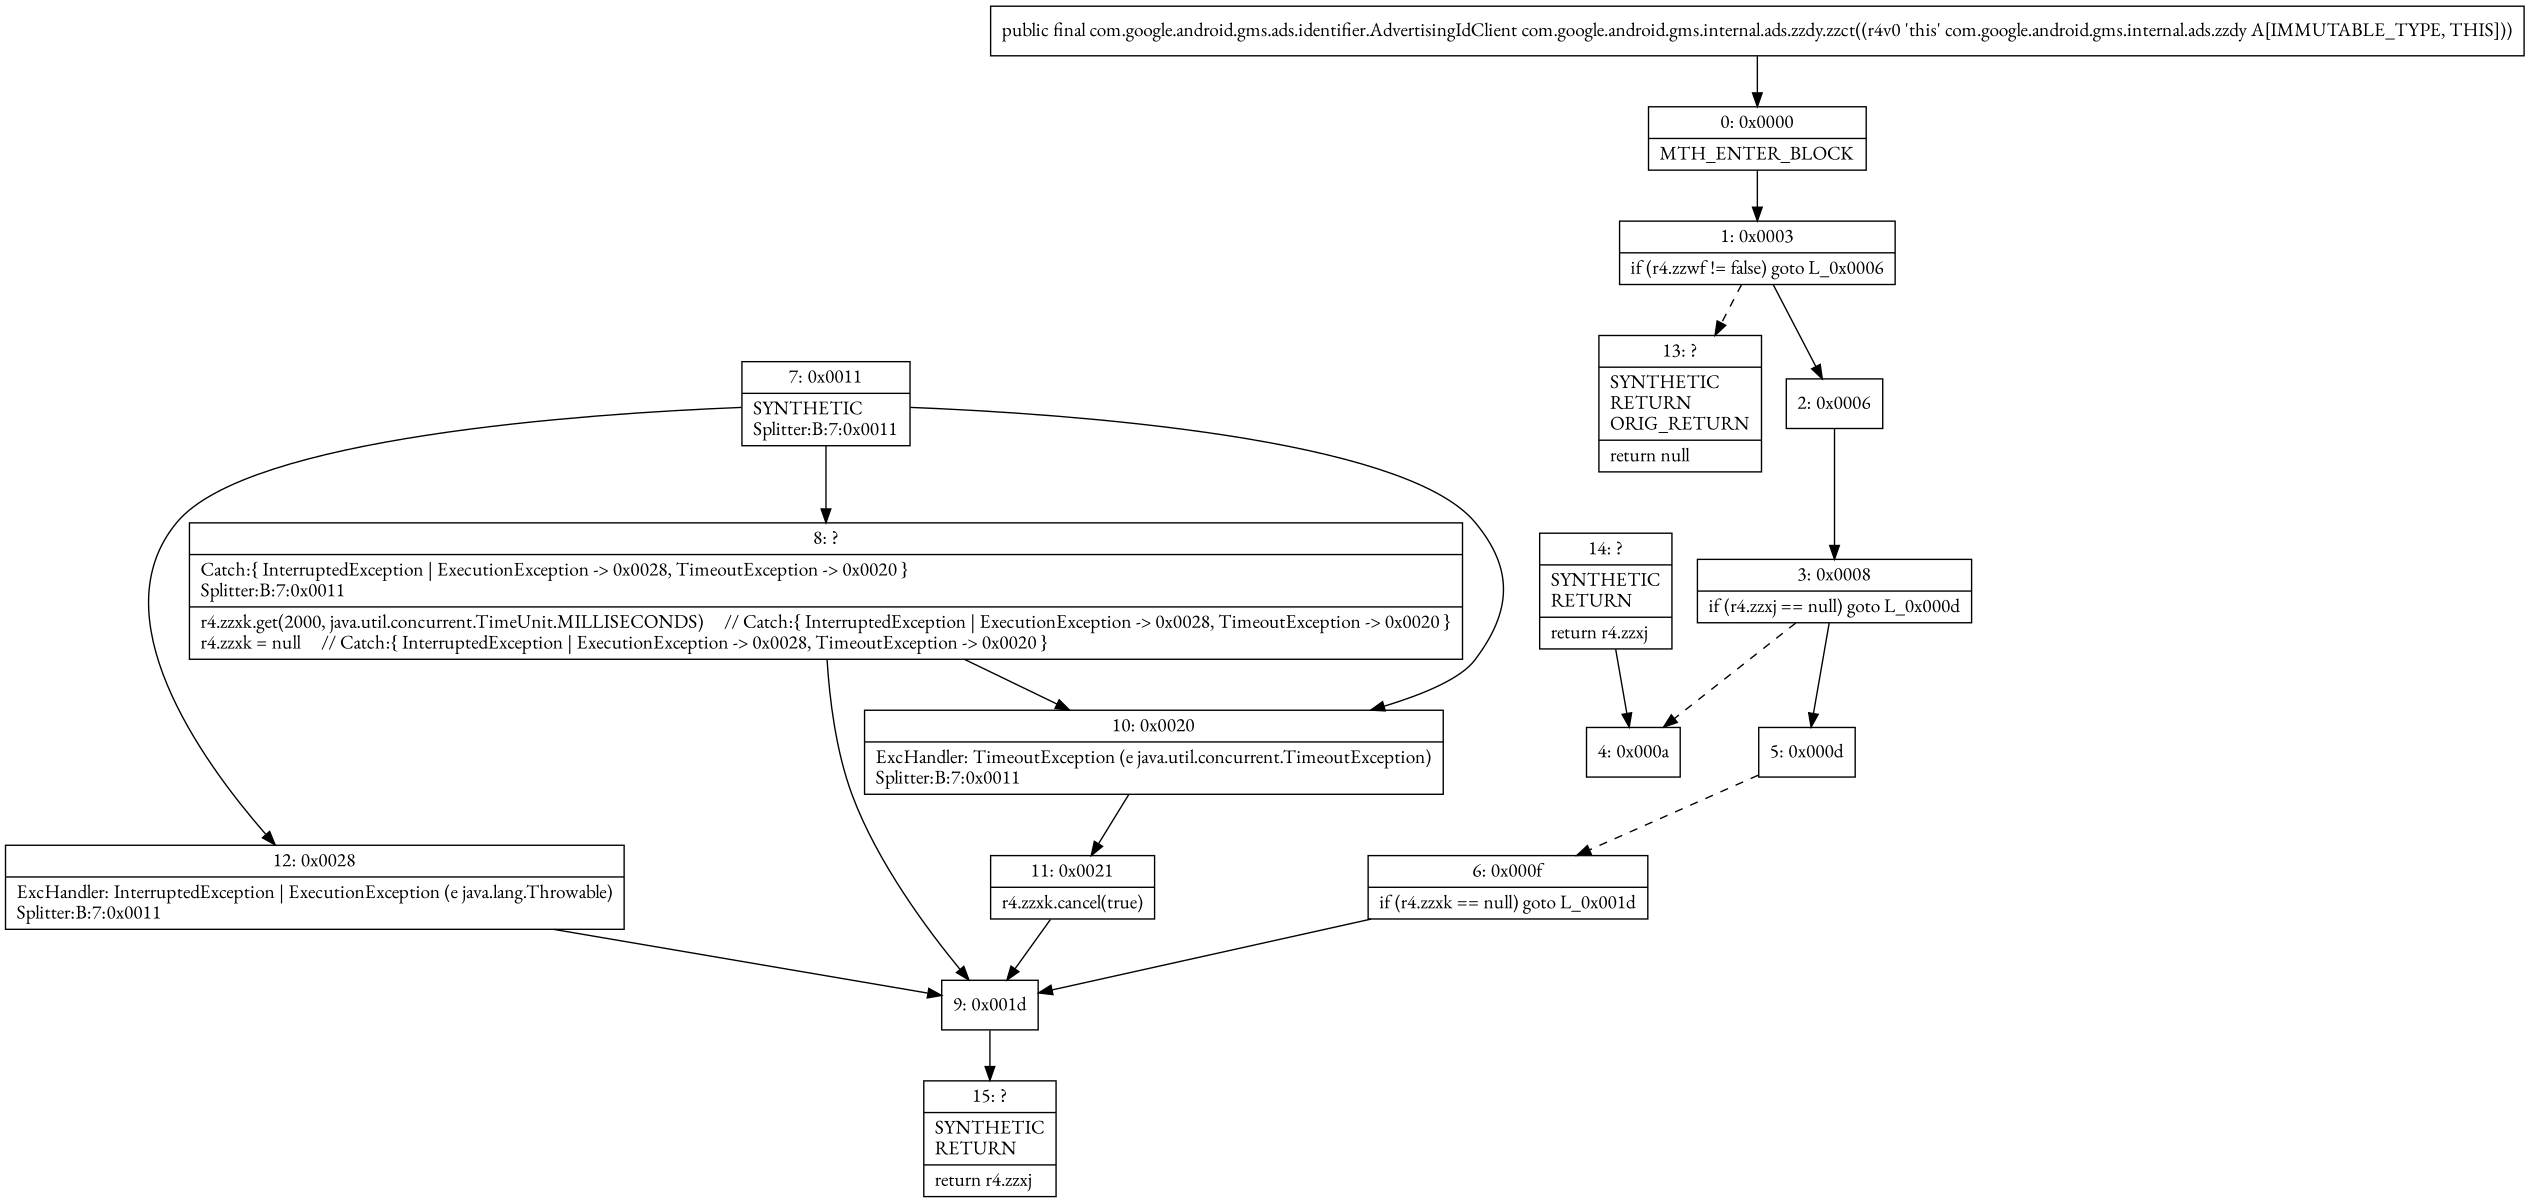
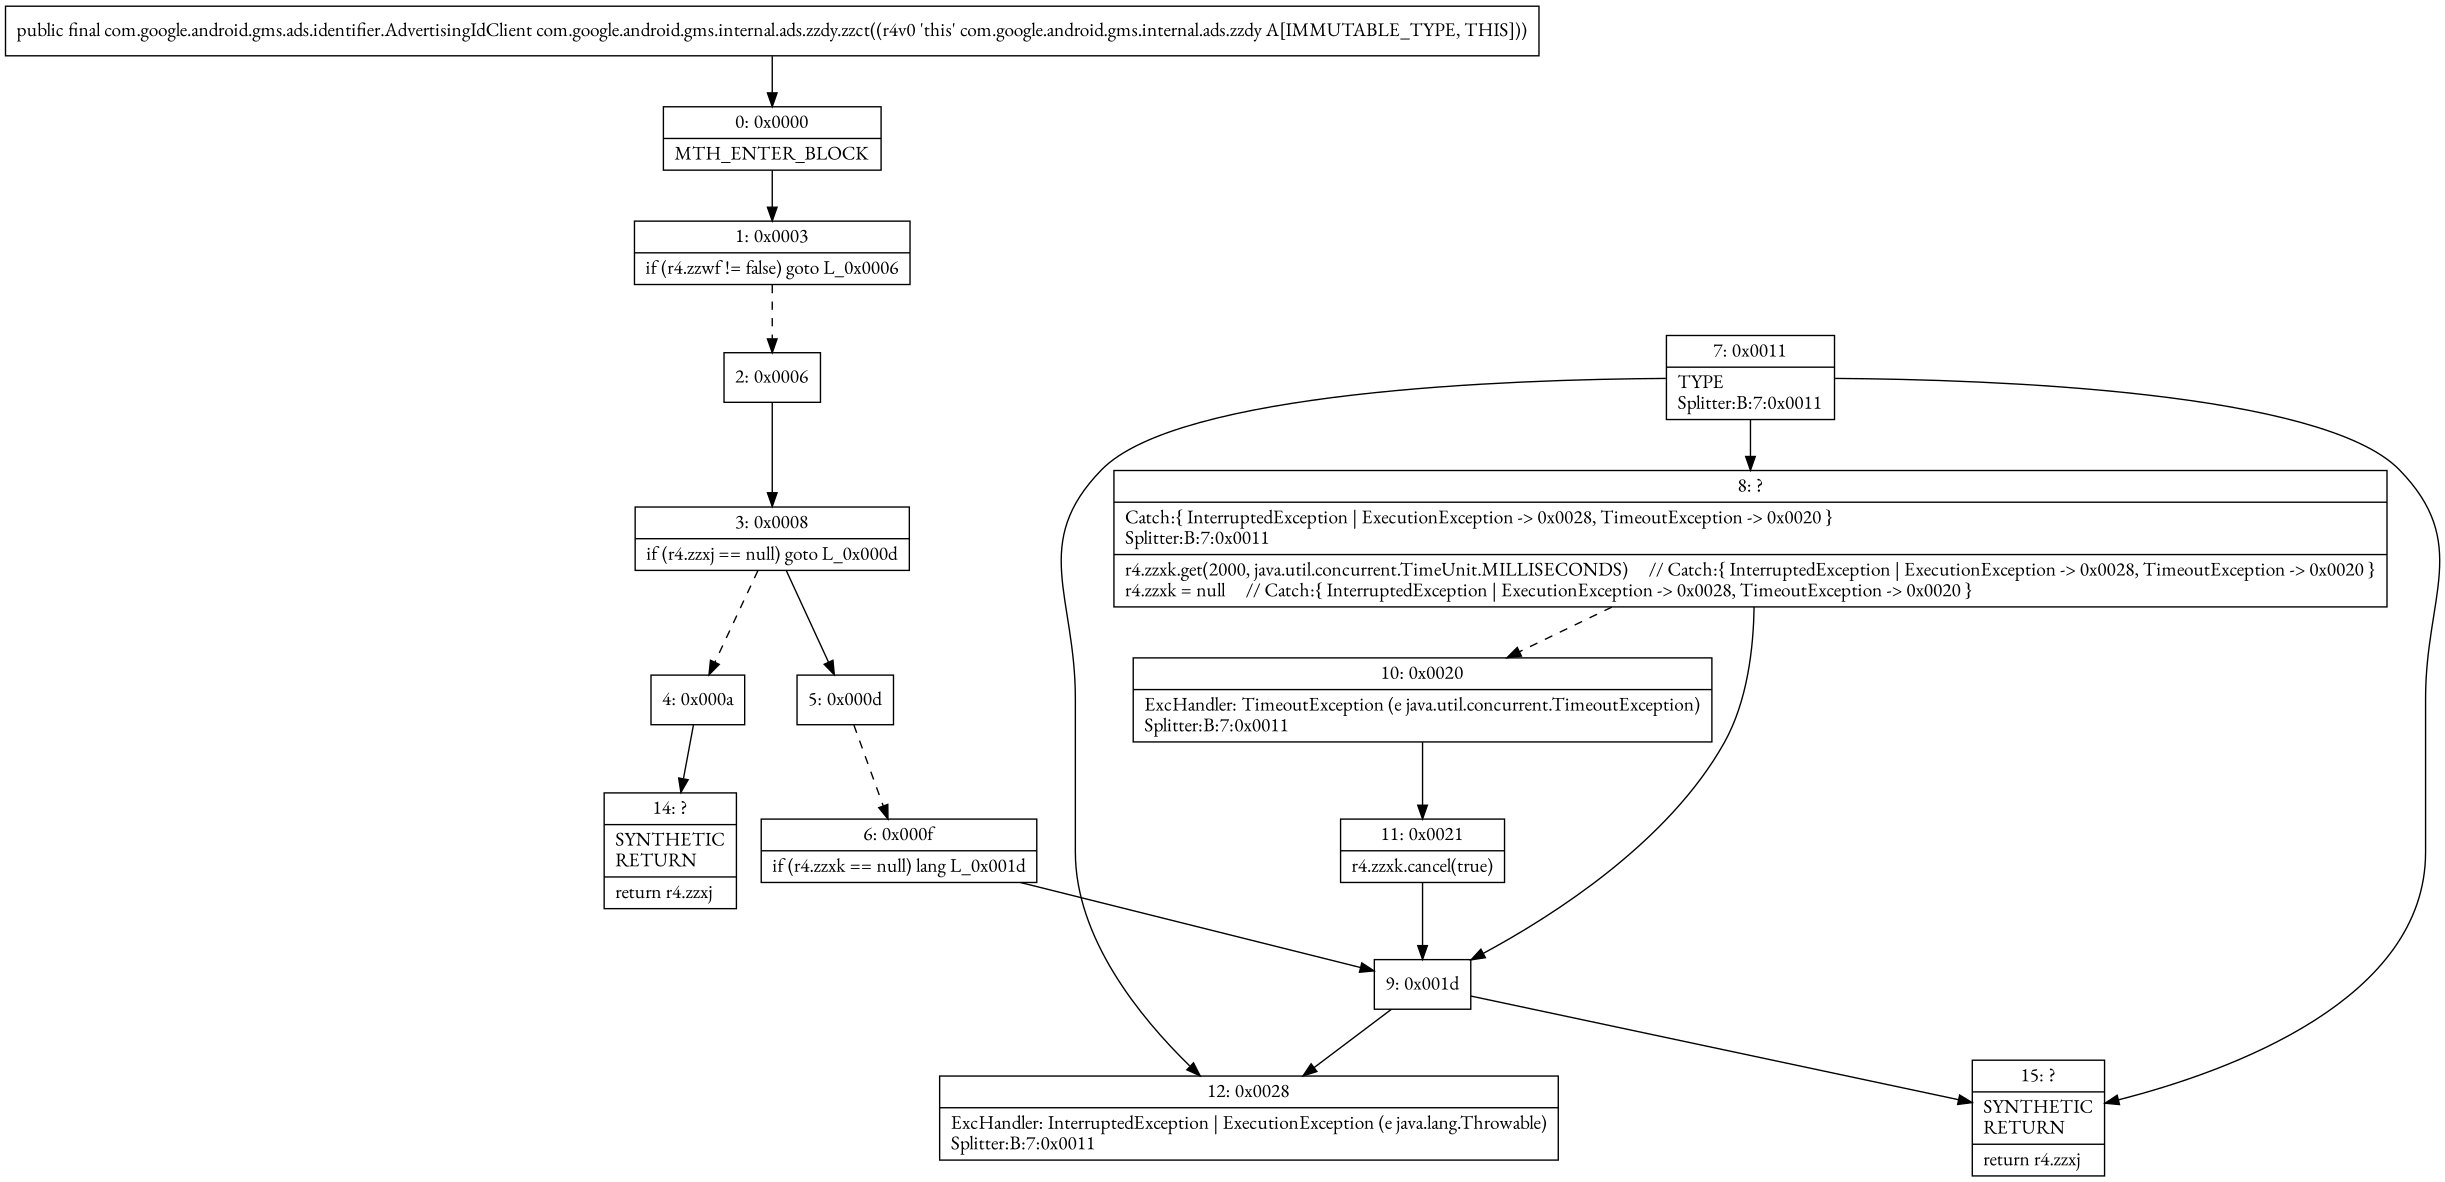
edge "1: 0x0003" -> "2: 0x0006": style solid -> dashed
node "13: ?": removed
node "7: 0x0011": text "SYNTHETIC" -> "TYPE"
edge "7: 0x0011" -> "10: 0x0020": now "7: 0x0011" -> "15: ?"
edge "14: ?" -> "4: 0x000a": reversed
edge "8: ?" -> "10: 0x0020": style solid -> dashed
node "6: 0x000f": text "if (r4.zzxk == null) goto L_0x001d" -> "if (r4.zzxk == null) lang L_0x001d"
edge "12: 0x0028" -> "9: 0x001d": reversed
